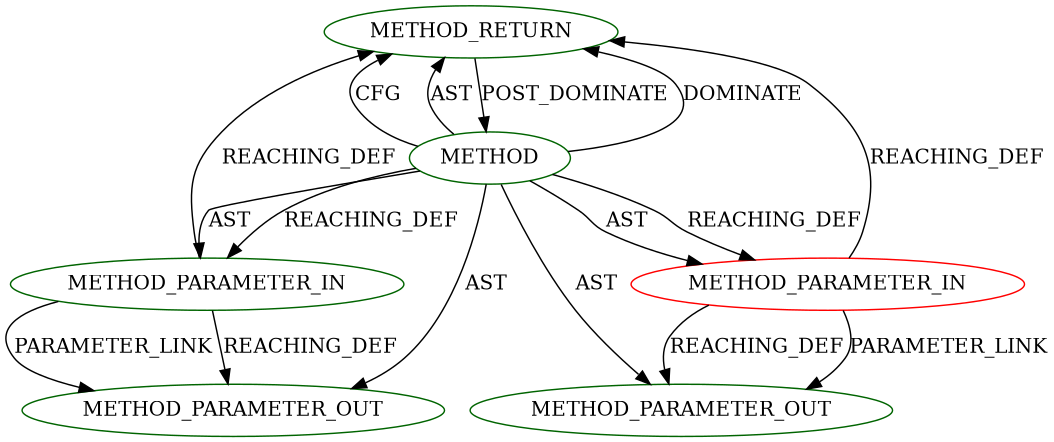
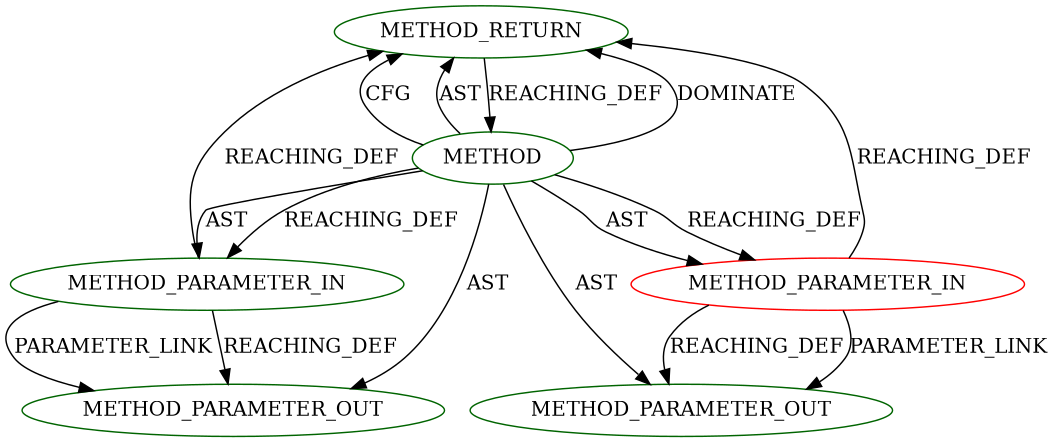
edge "METHOD_RETURN" -> "METHOD": label "POST_DOMINATE" -> "REACHING_DEF"
